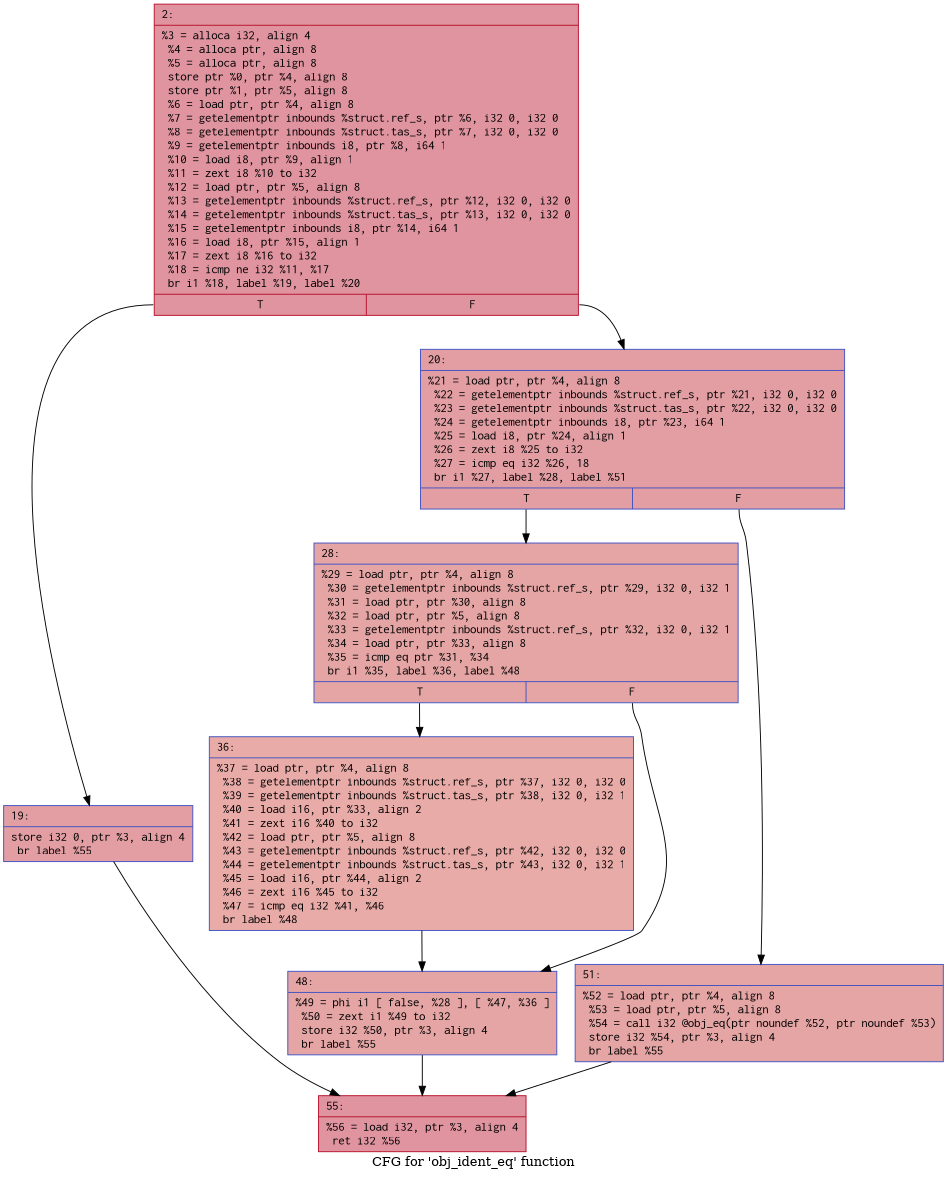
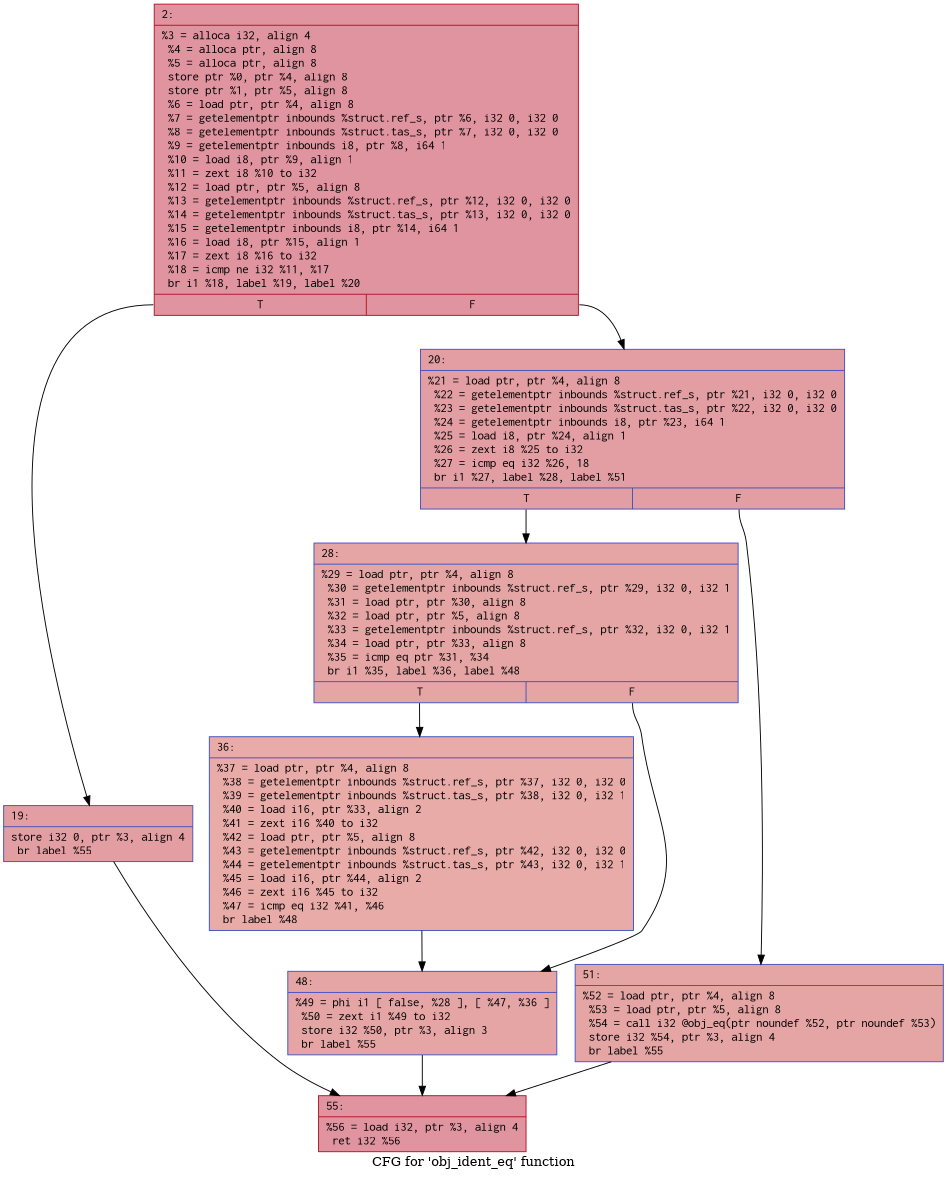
node "48:": text "store i32 %50, ptr %3, align 4" -> "store i32 %50, ptr %3, align 3"
